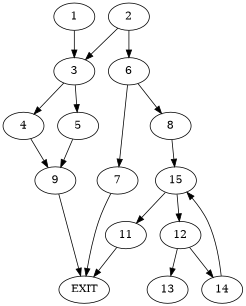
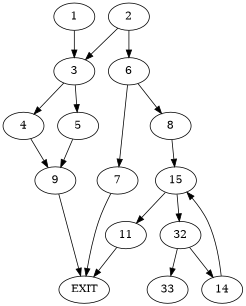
node "12": label "12" -> "32"
node "13": label "13" -> "33"
